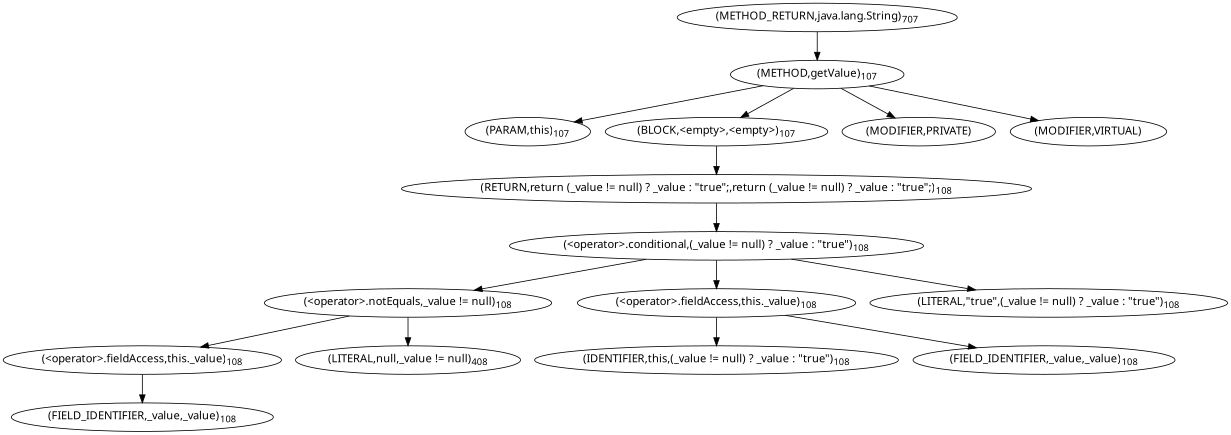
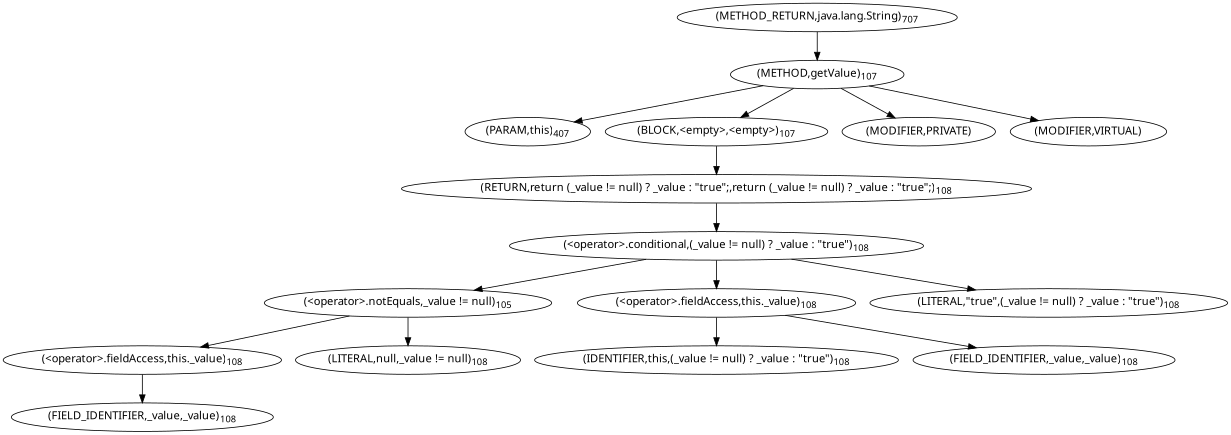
node "(PARAM,this)": text "107" -> "407"
node "(<operator>.notEquals,_value != null)": text "108" -> "105"
node "(LITERAL,null,_value != null)": text "408" -> "108"
